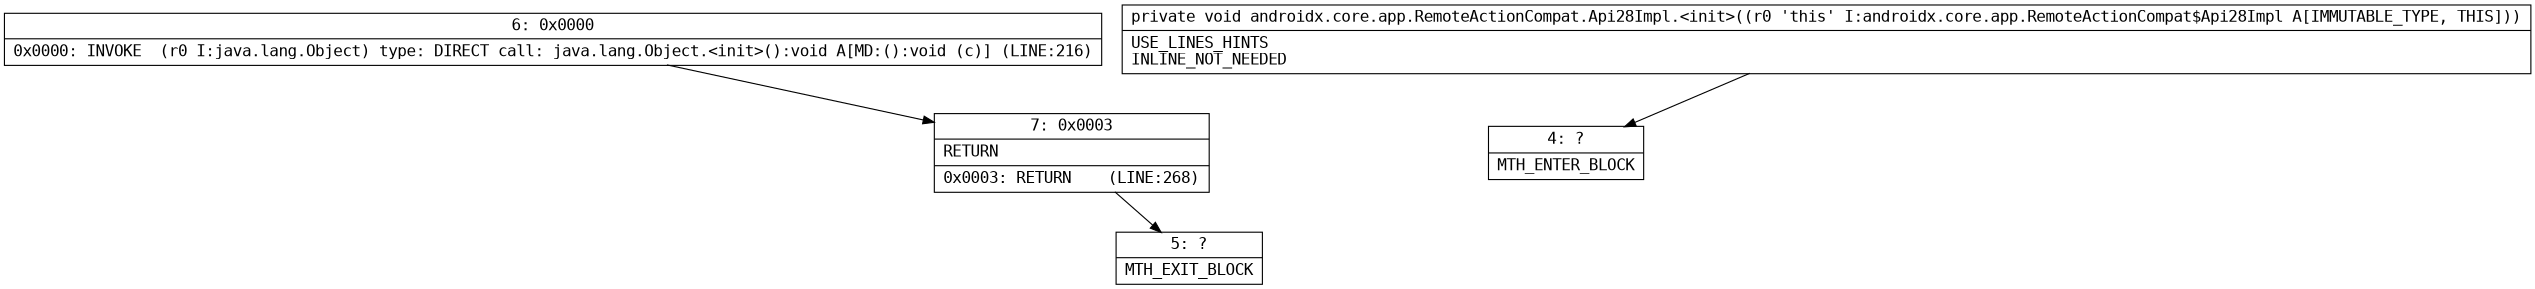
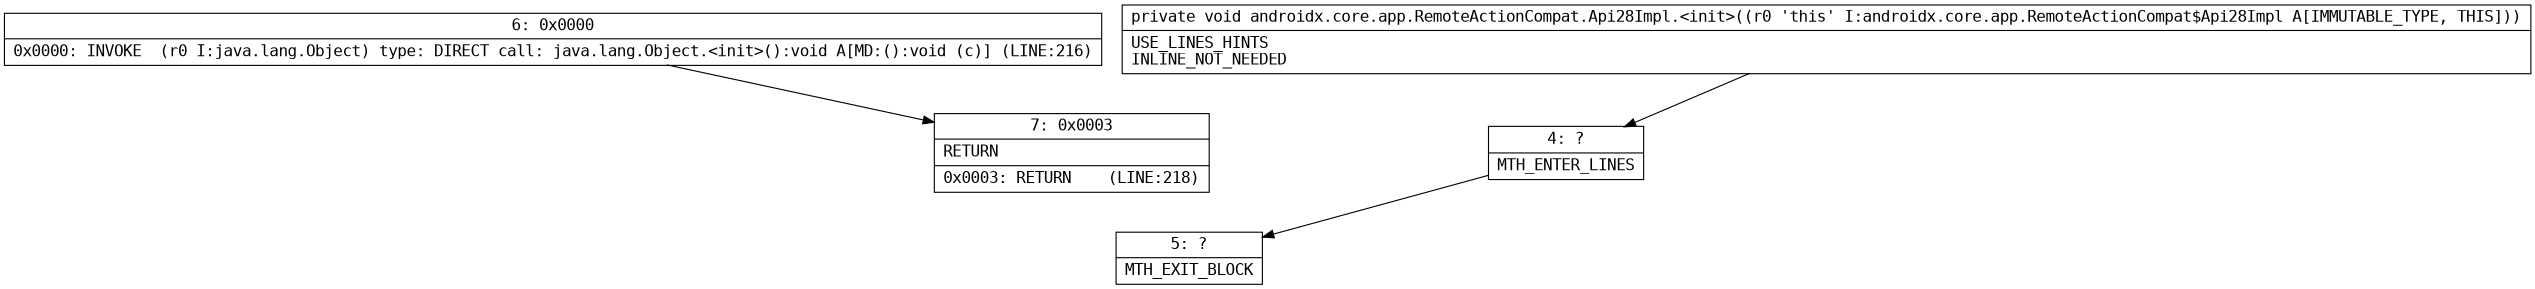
node "4: ?": text "MTH_ENTER_BLOCK" -> "MTH_ENTER_LINES"
node "7: 0x0003": text "0x0003: RETURN    (LINE:268)" -> "0x0003: RETURN    (LINE:218)"
edge "7: 0x0003" -> "5: ?": now "4: ?" -> "5: ?"
